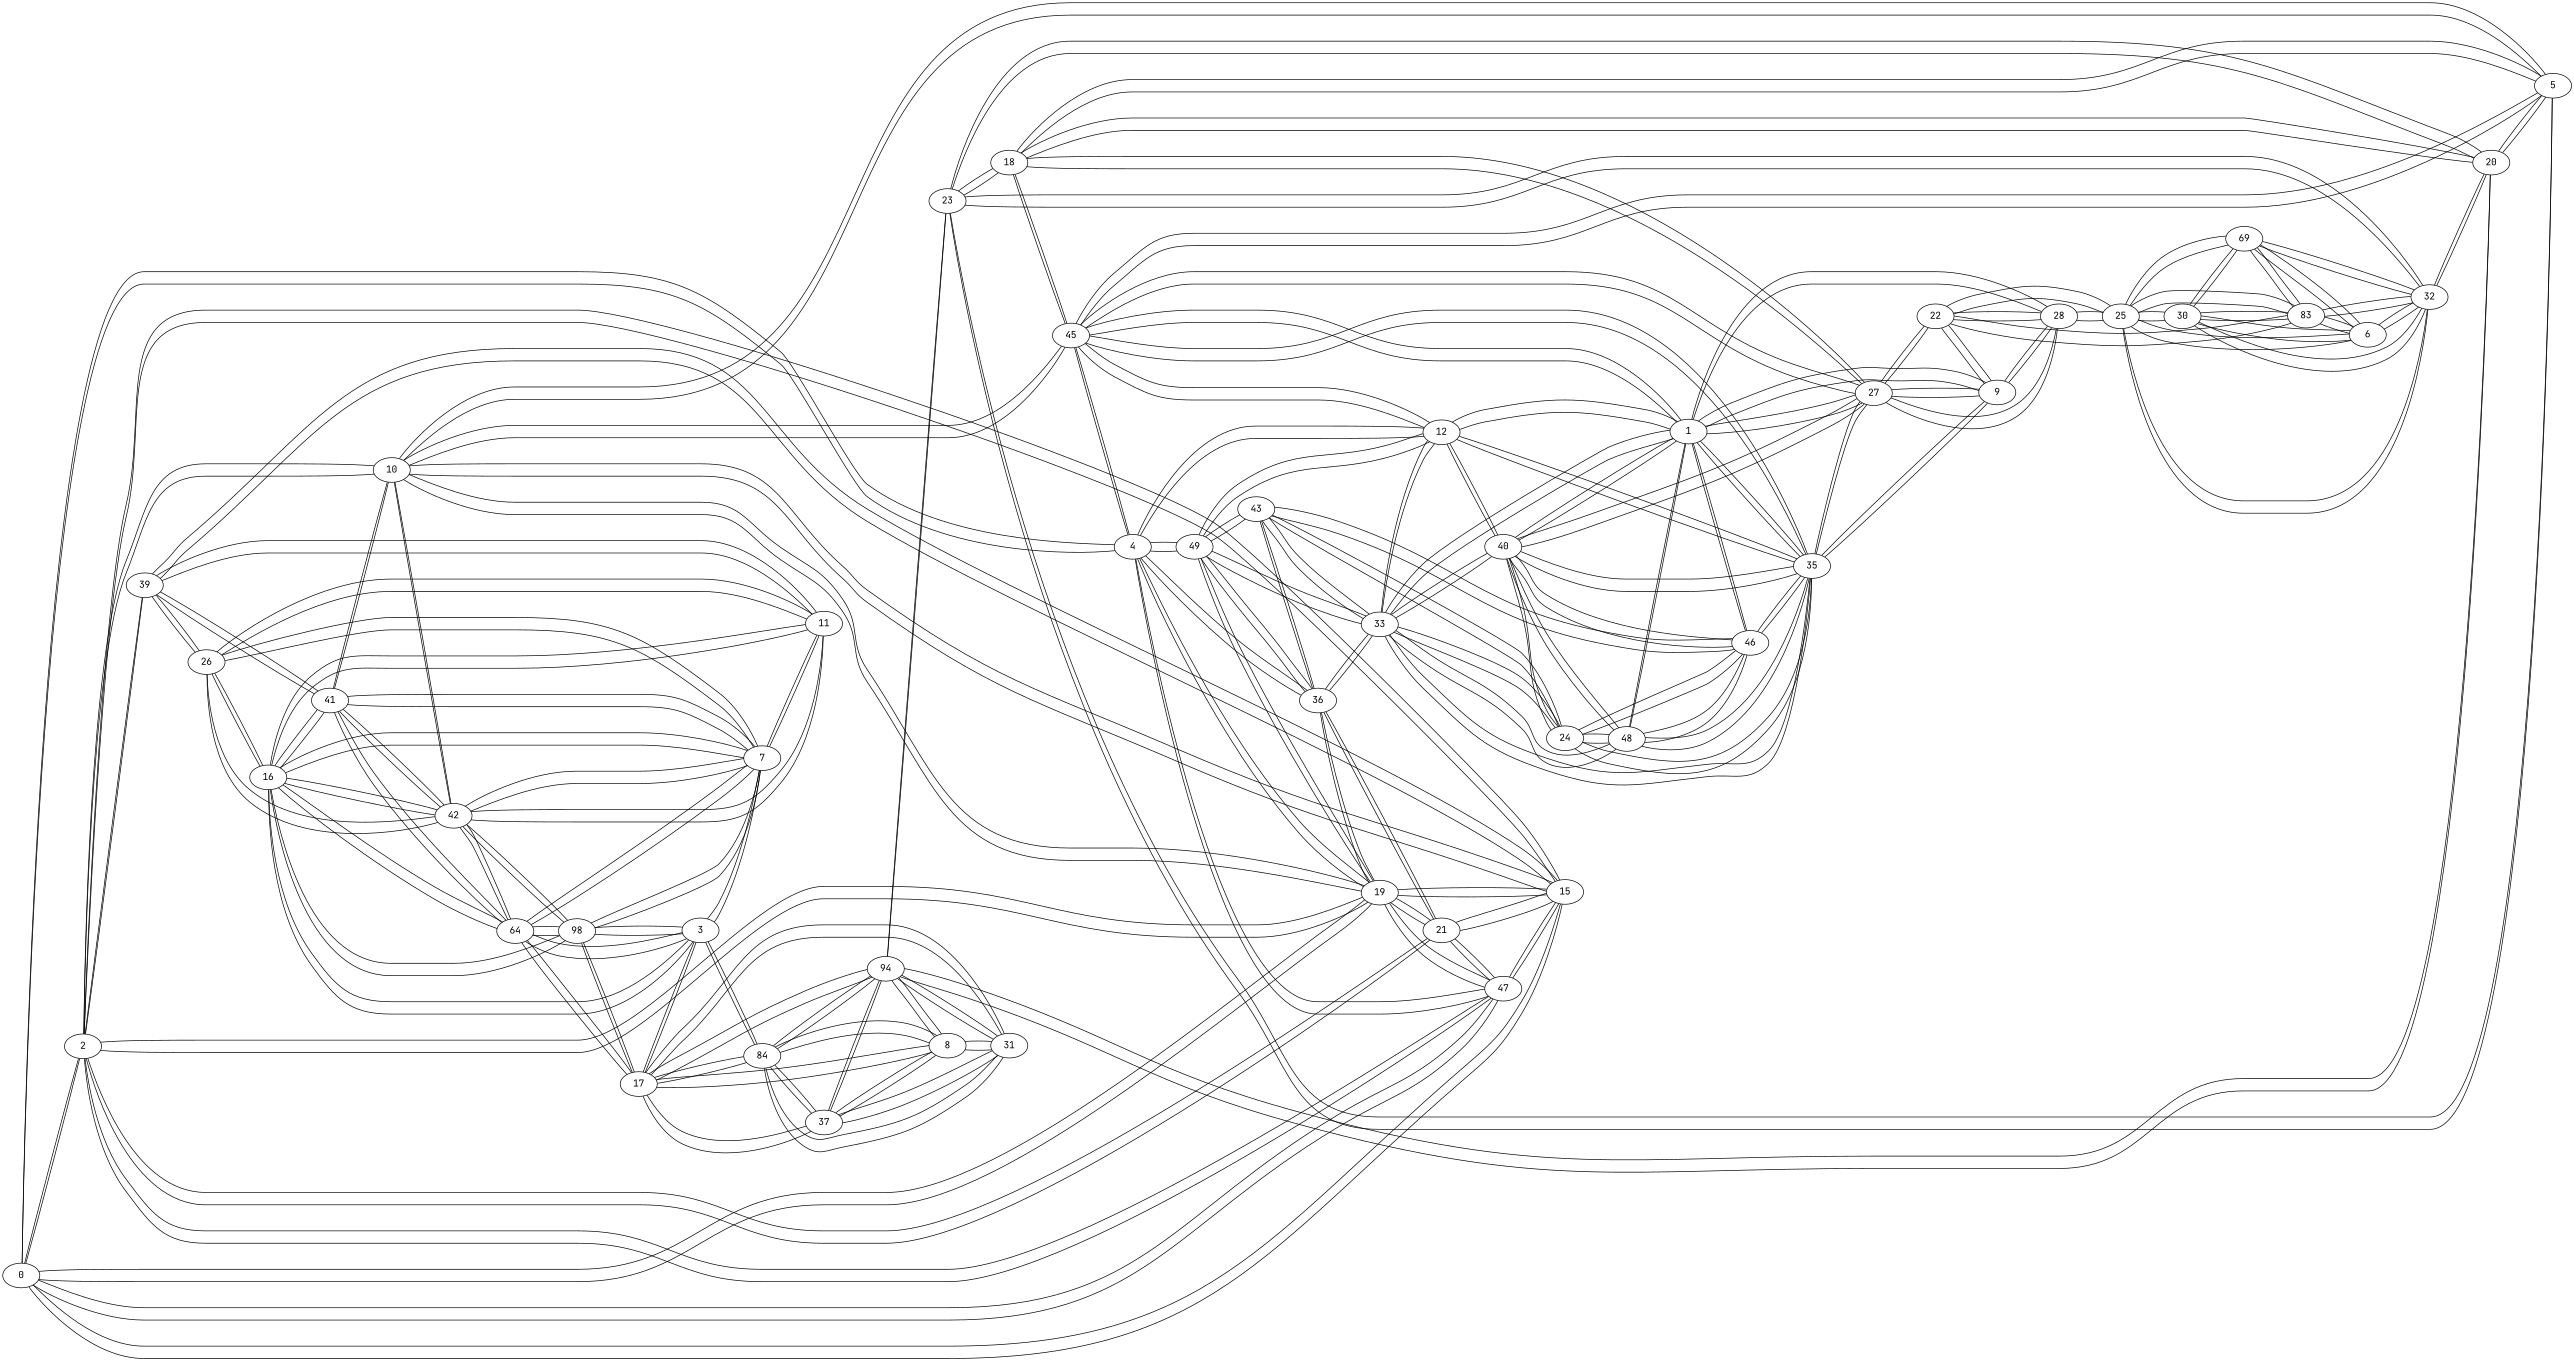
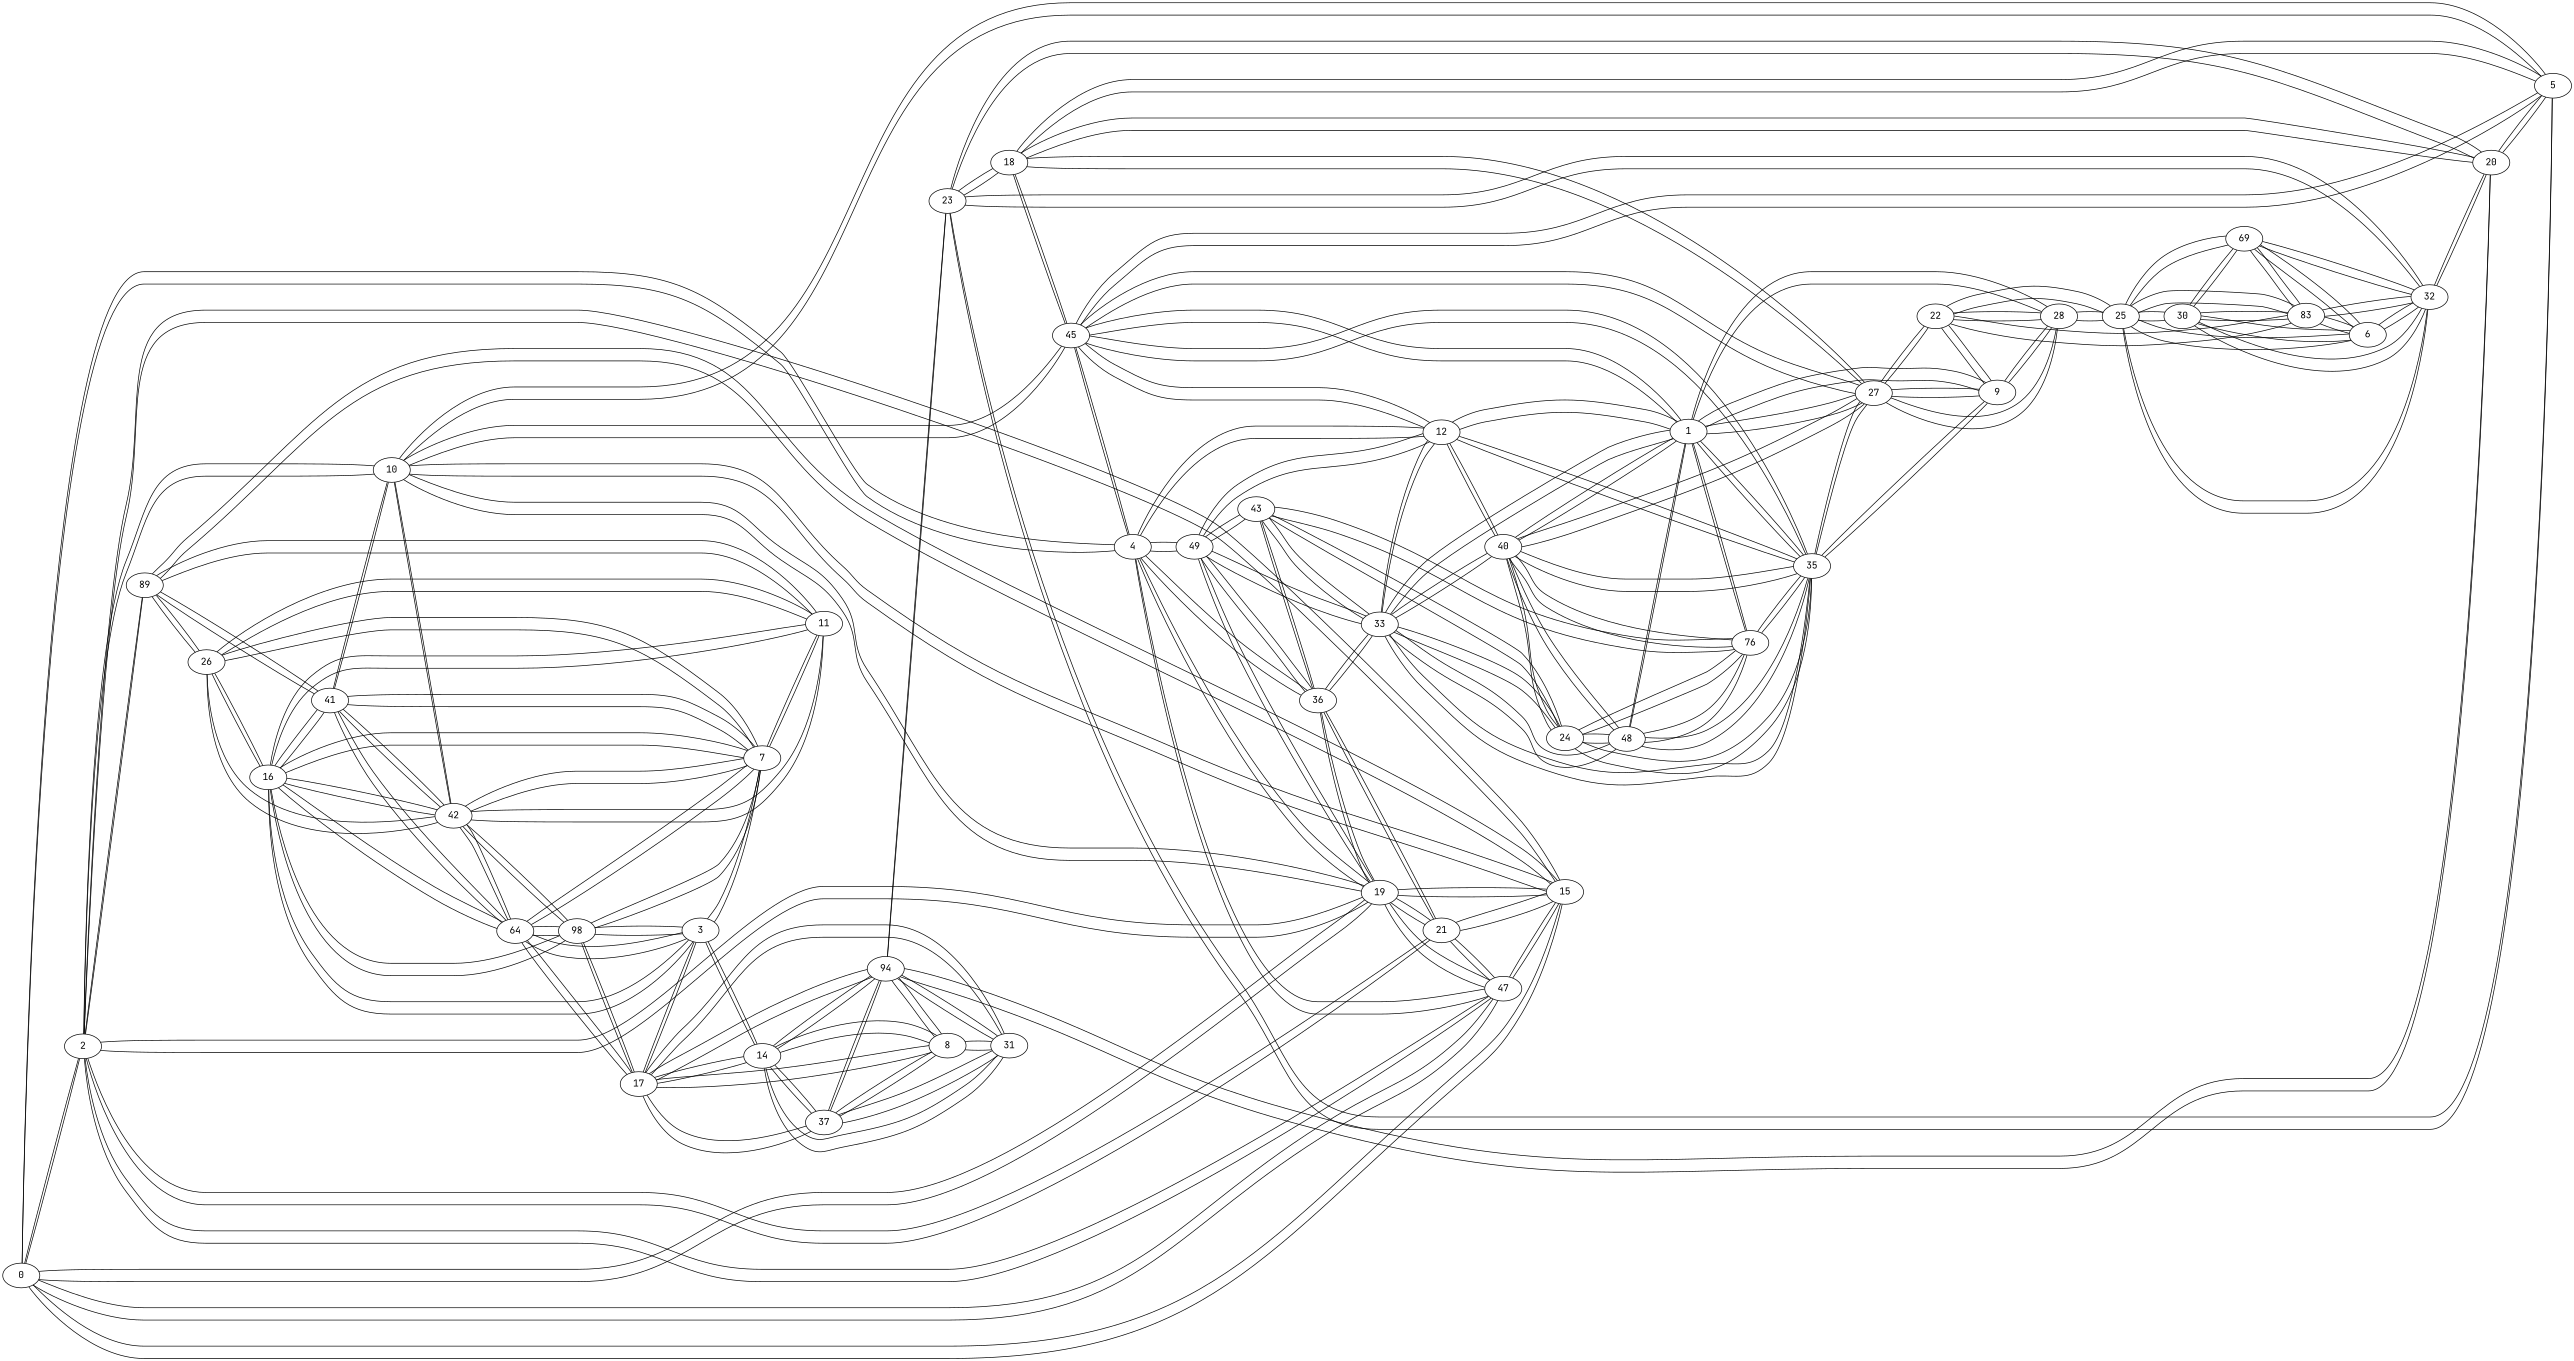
node "39": label "39" -> "89"
node "46": label "46" -> "76"
node "84": label "84" -> "14"
